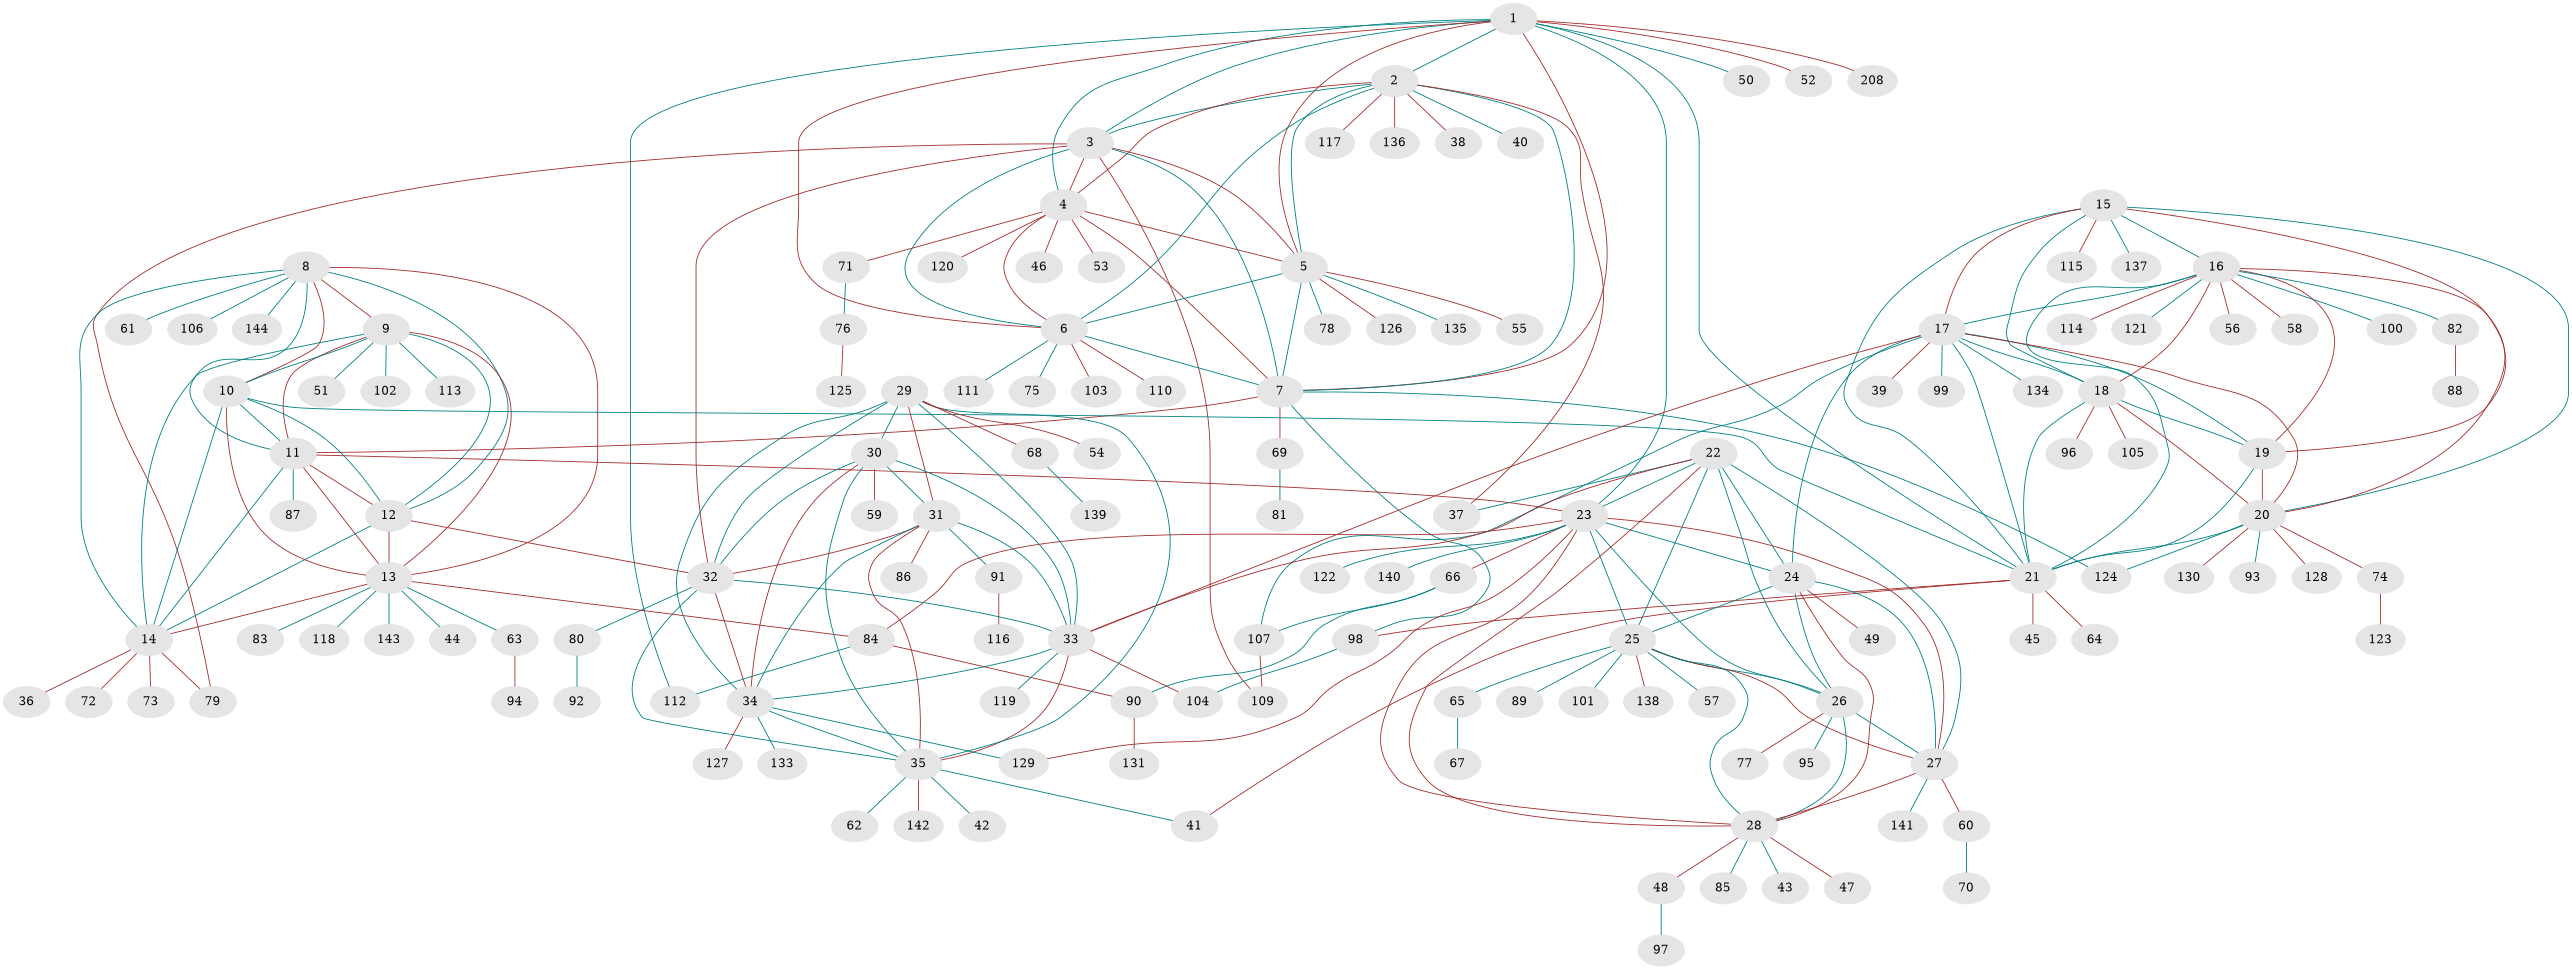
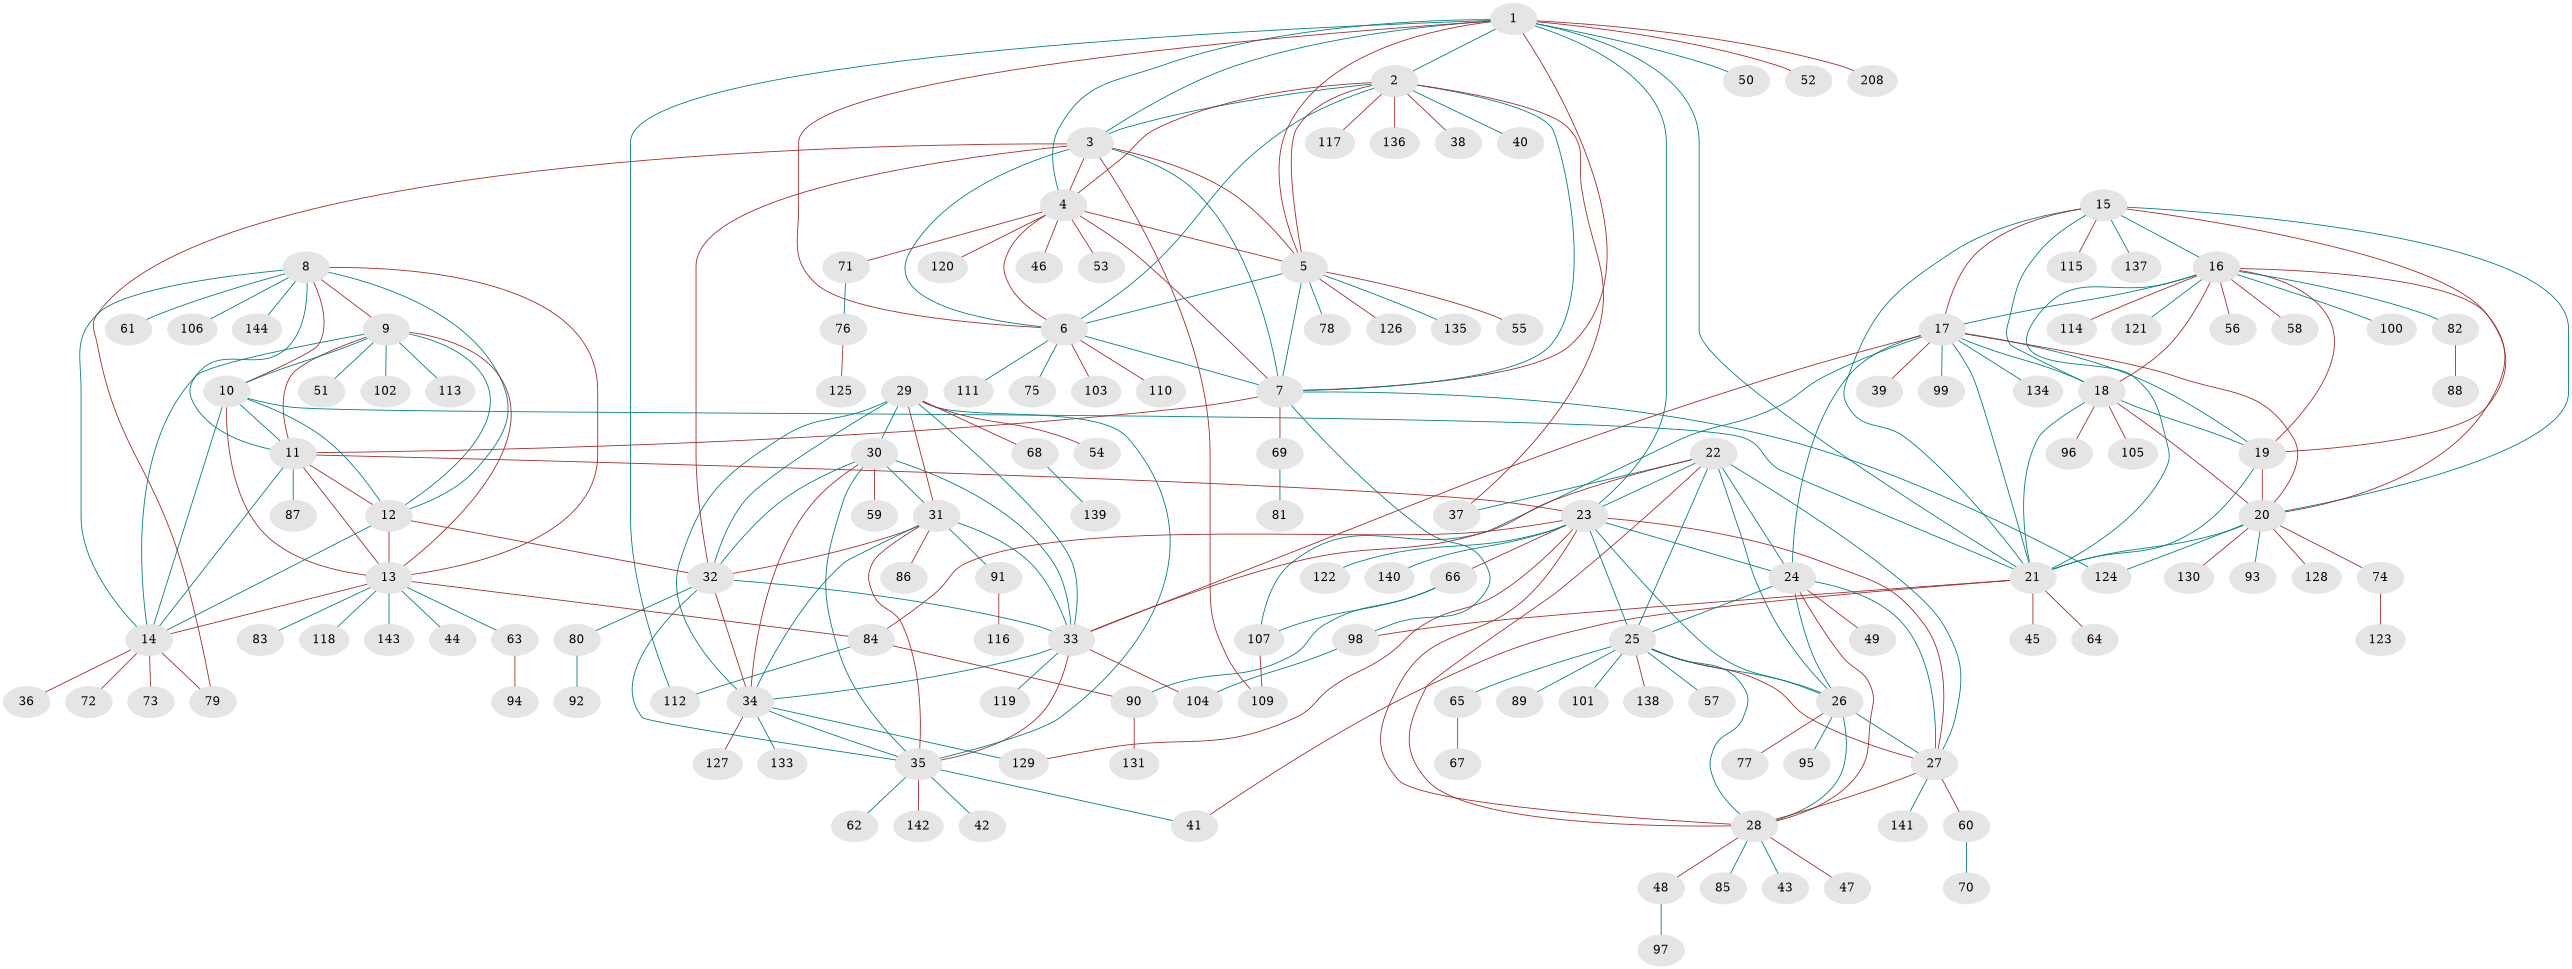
edge "2" -- "5": color teal -> brown
